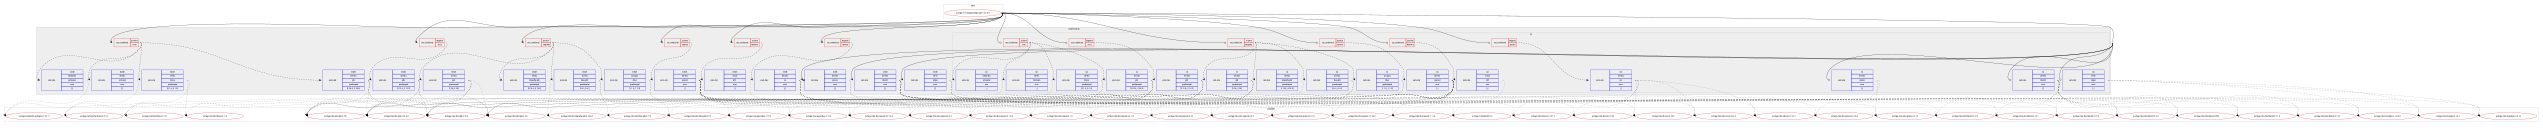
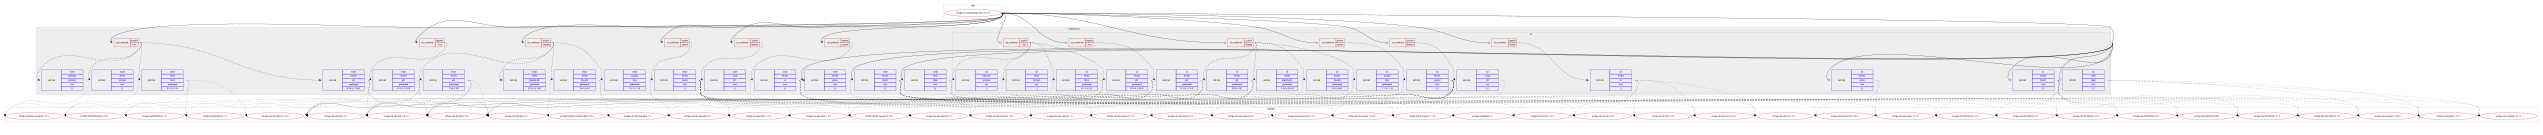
node "portage://net-libs/libnice-0.1.19-r1": added
node "portage://net-libs/telepathy-glib-0.24.2-r1": label "portage://net-libs/telepathy-glib-0.24.2-r1" -> "portage://net-libs/conditional-glib-0.24.2-r1"
